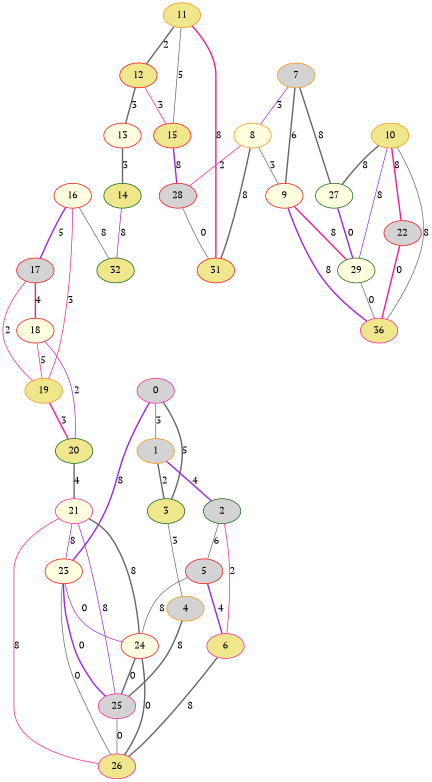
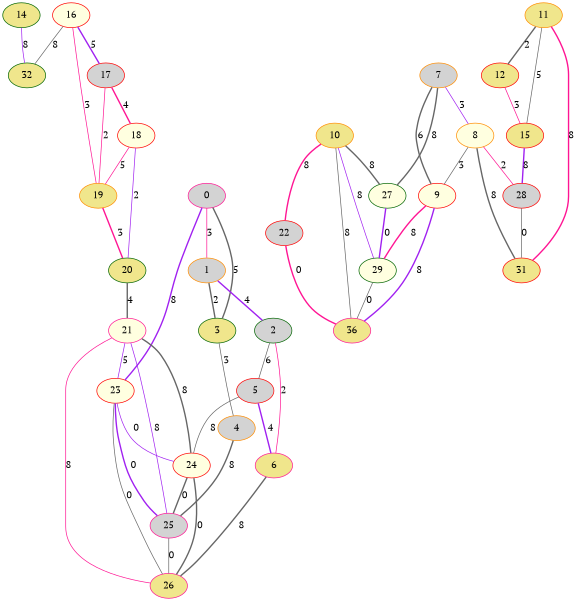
node "13": removed
edge "0" -- "1": color gray40 -> deeppink
edge "21" -- "23": label "8" -> "5"
